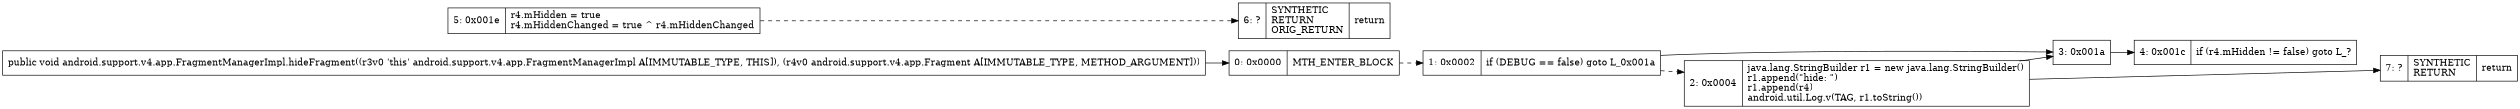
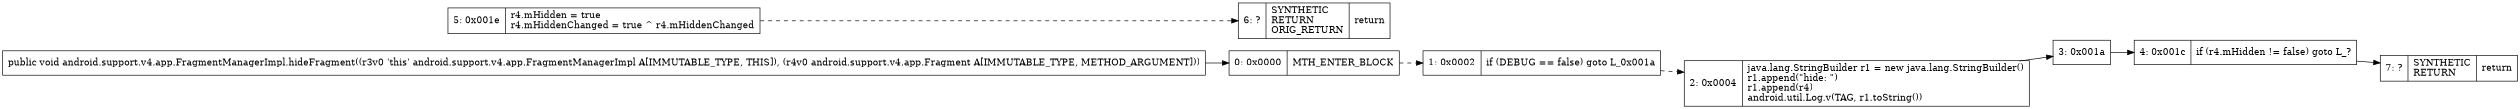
edge "1: 0x0002" -> "3: 0x001a": removed
edge "2: 0x0004" -> "7: ?": now "4: 0x001c" -> "7: ?"
